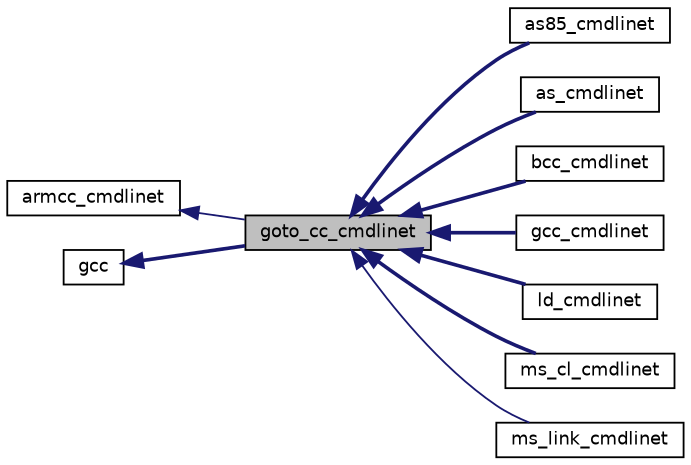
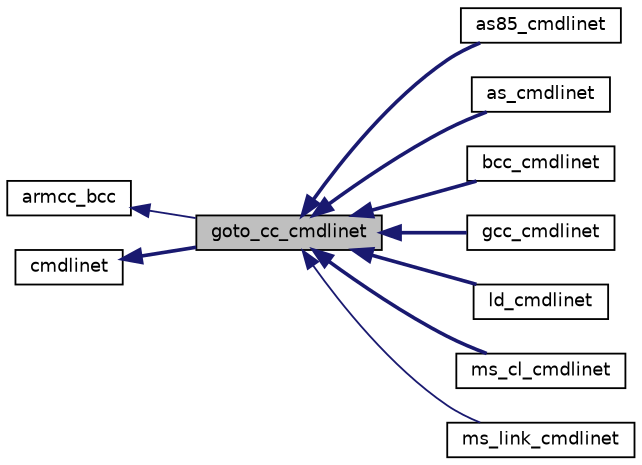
node "armcc_cmdlinet": label "armcc_cmdlinet" -> "armcc_bcc"
node "gcc": label "gcc" -> "cmdlinet"
